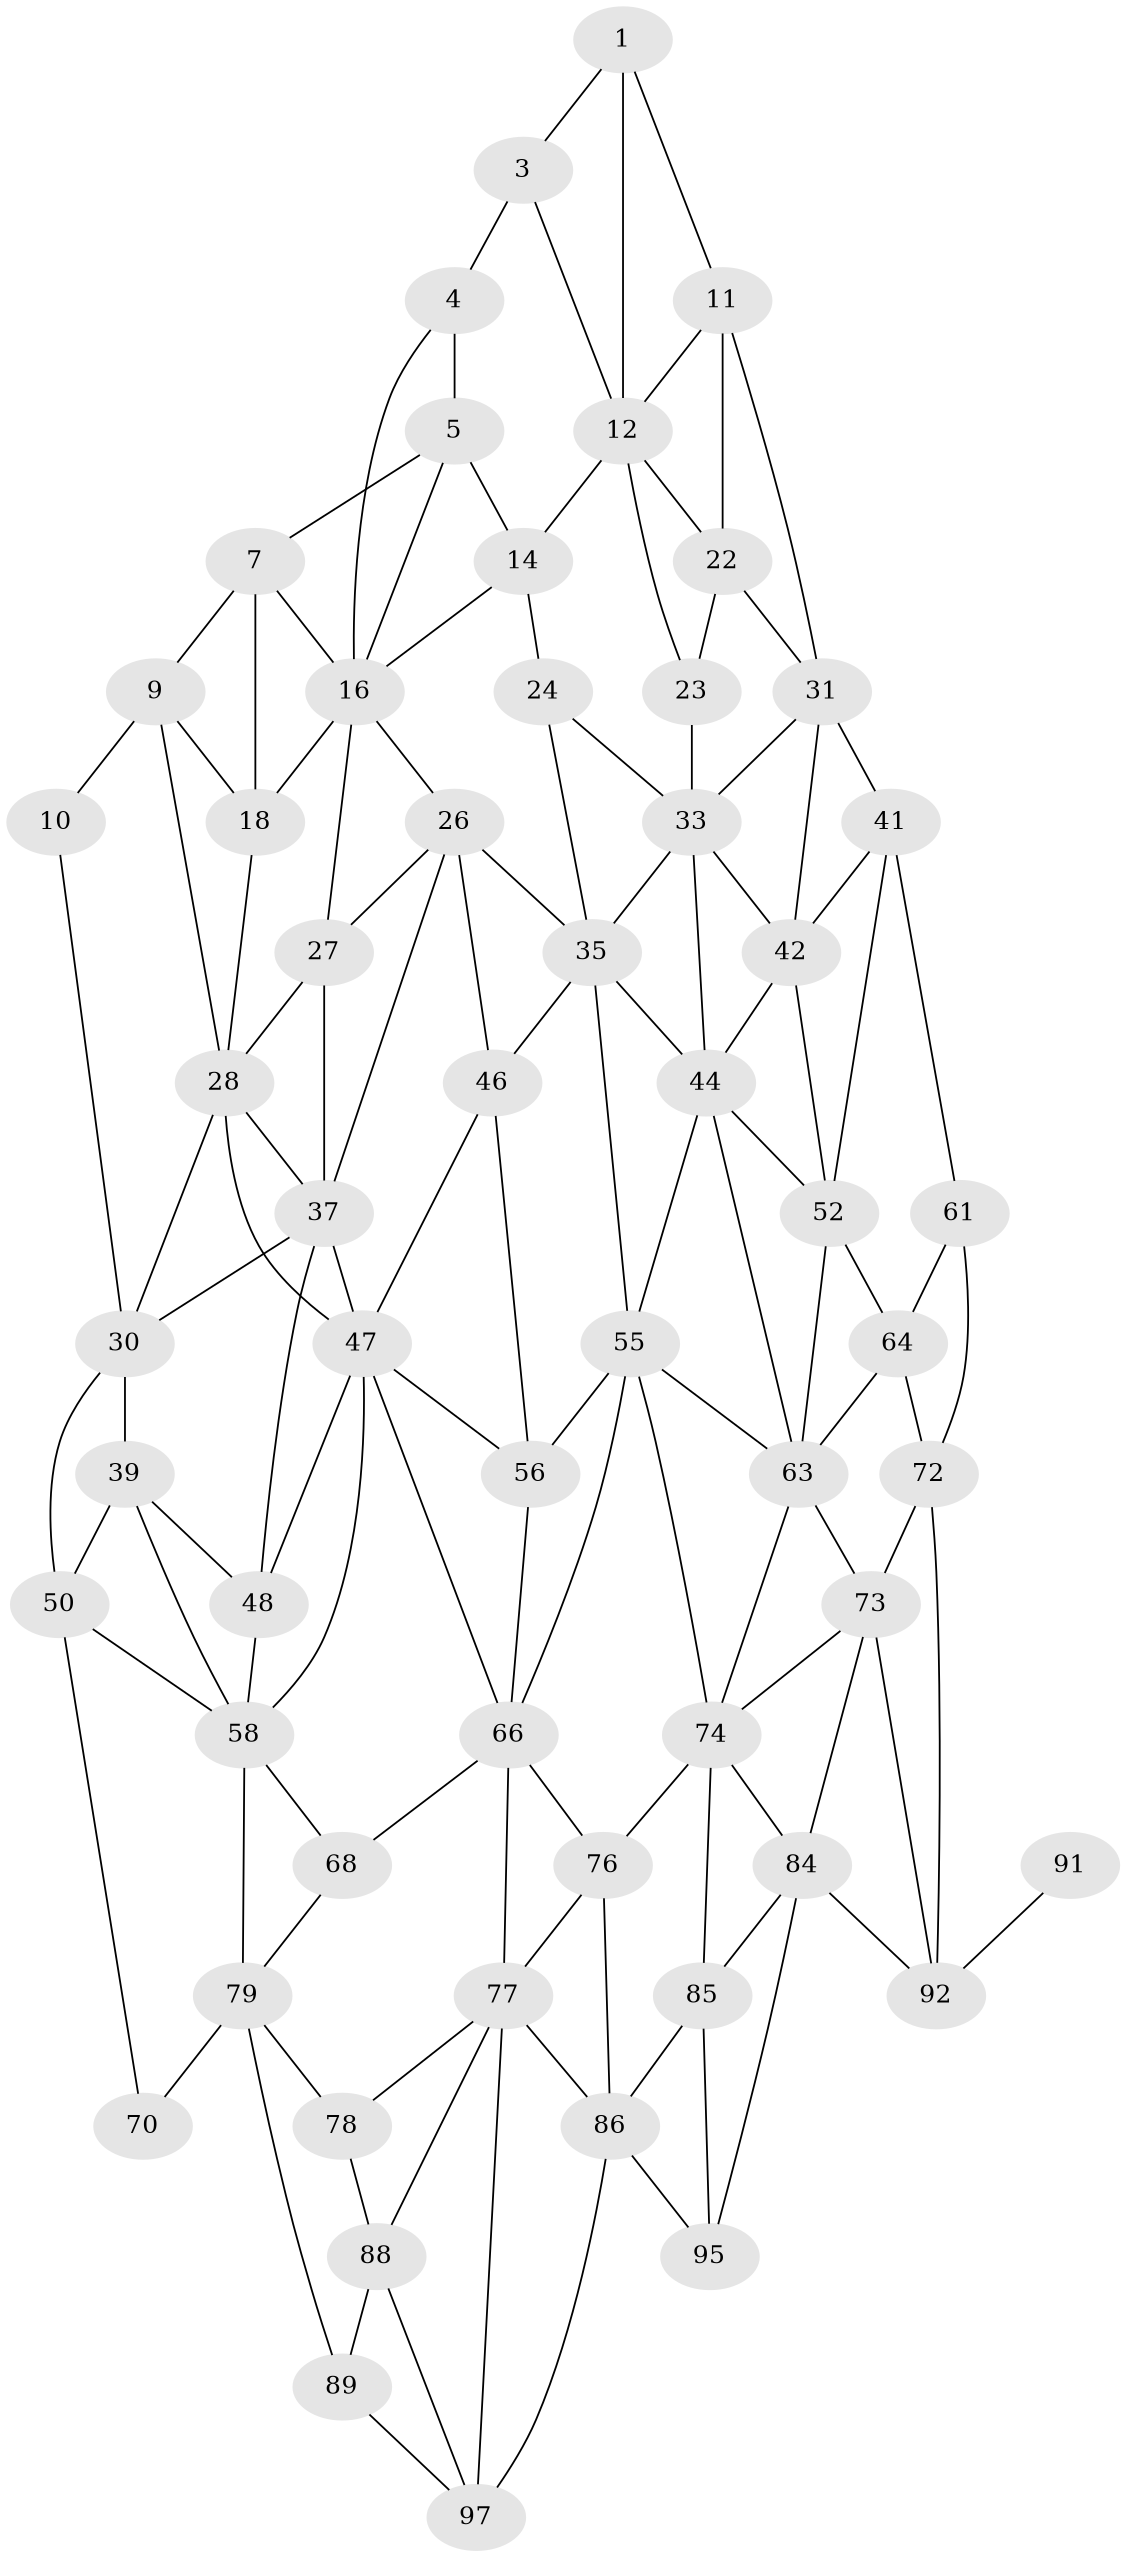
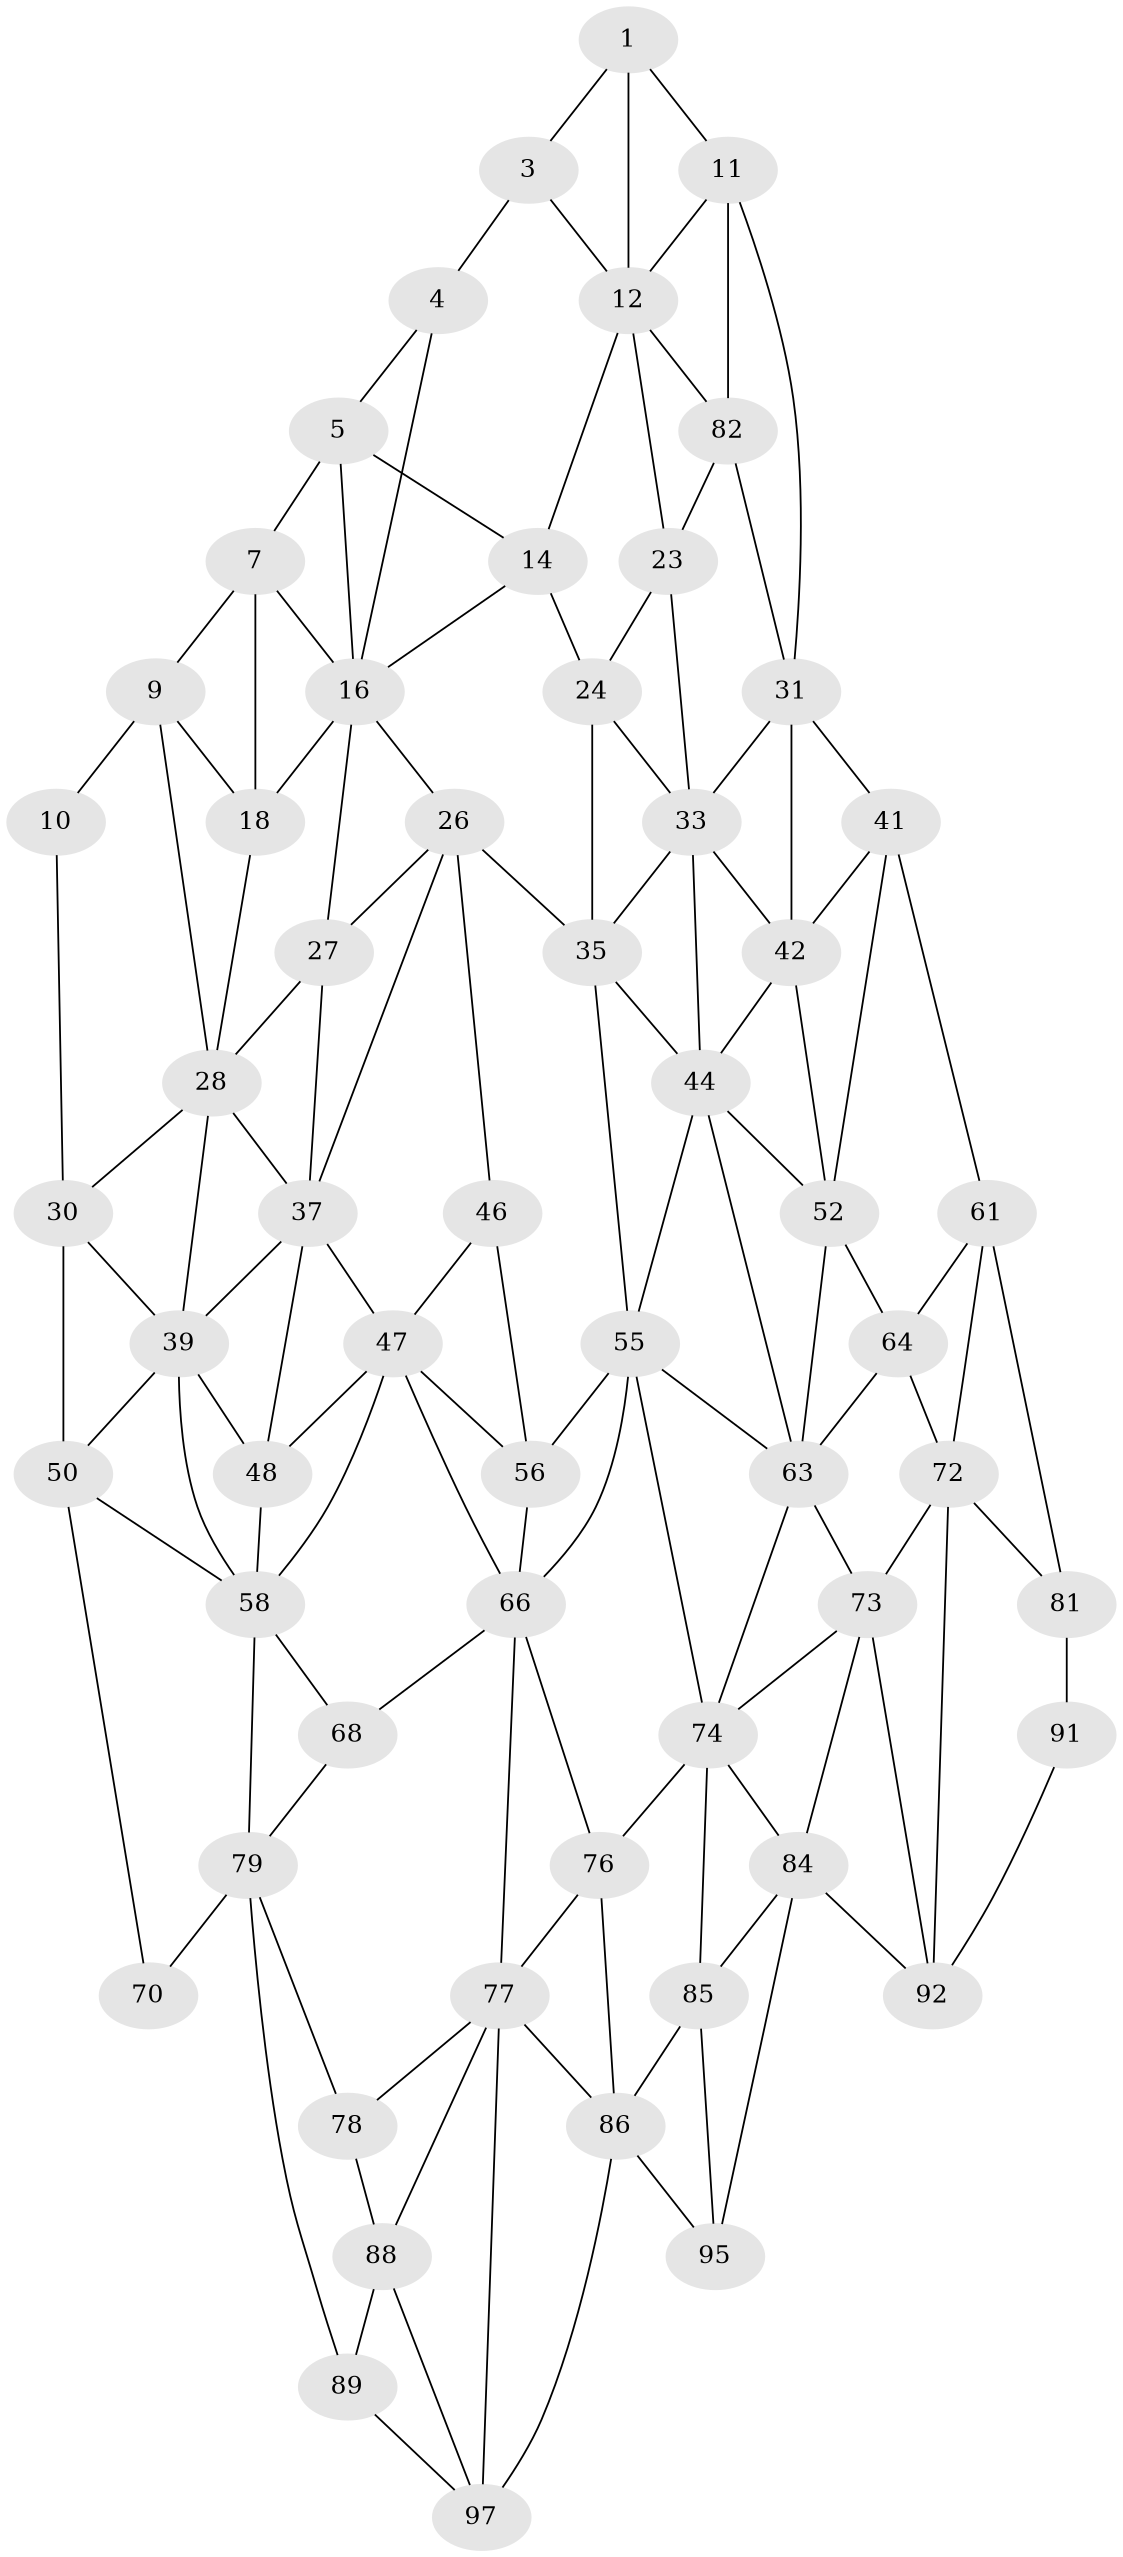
node "22": label "22" -> "82"
edge "23" -- "24": added
edge "35" -- "46": removed
edge "28" -- "47": now "28" -- "39"
edge "37" -- "30": now "37" -- "39"
node "81": added
